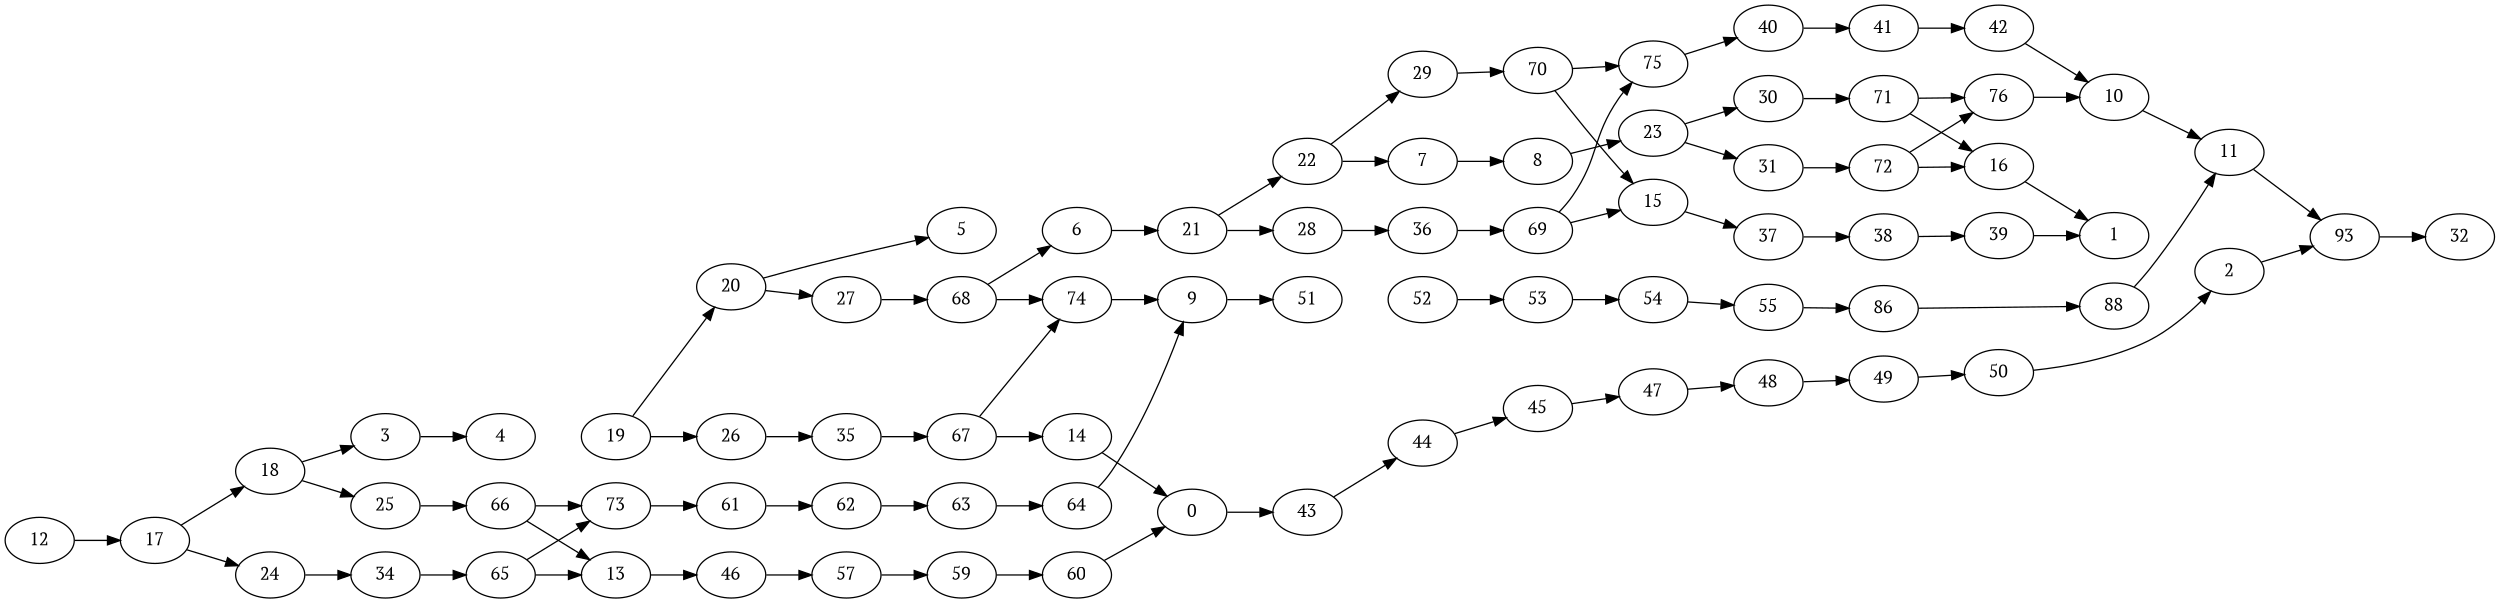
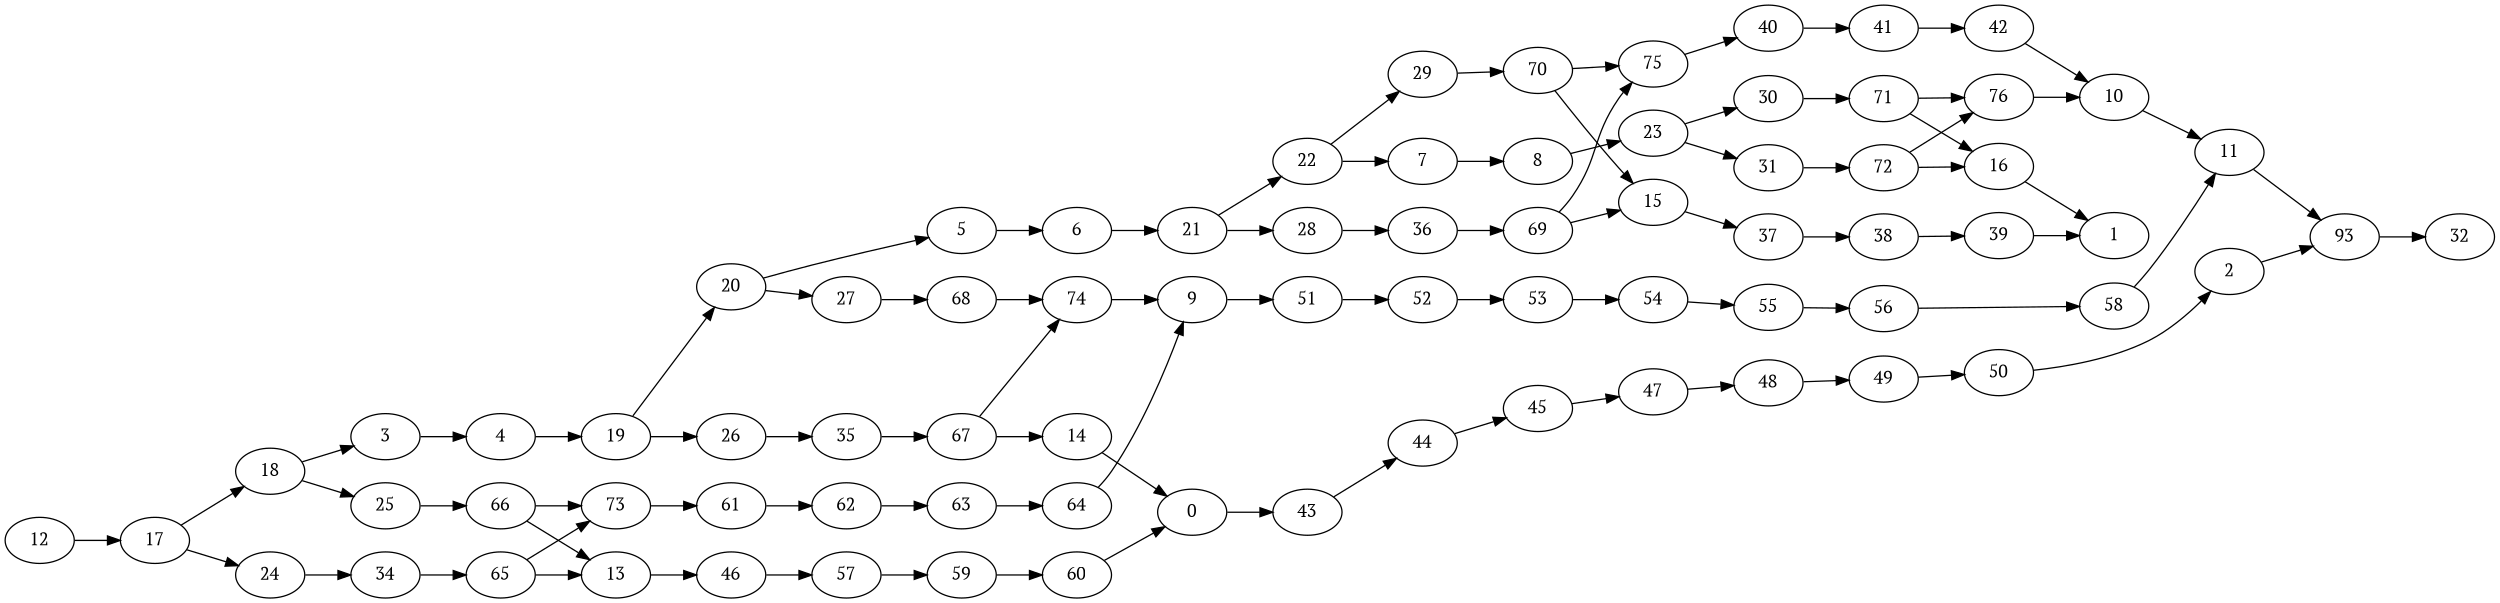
edge "68" -> "6": now "5" -> "6"
edge "51" -> "52": added
node "88": label "88" -> "58"
node "86": label "86" -> "56"
edge "4" -> "19": added
